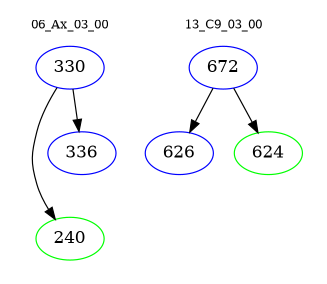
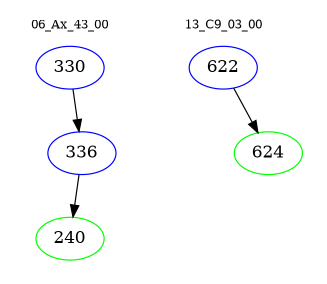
cluster "06_Ax_03_00": label "06_Ax_03_00" -> "06_Ax_43_00"
node "672": label "672" -> "622"
edge "330" -> "240": now "336" -> "240"
node "626": removed
